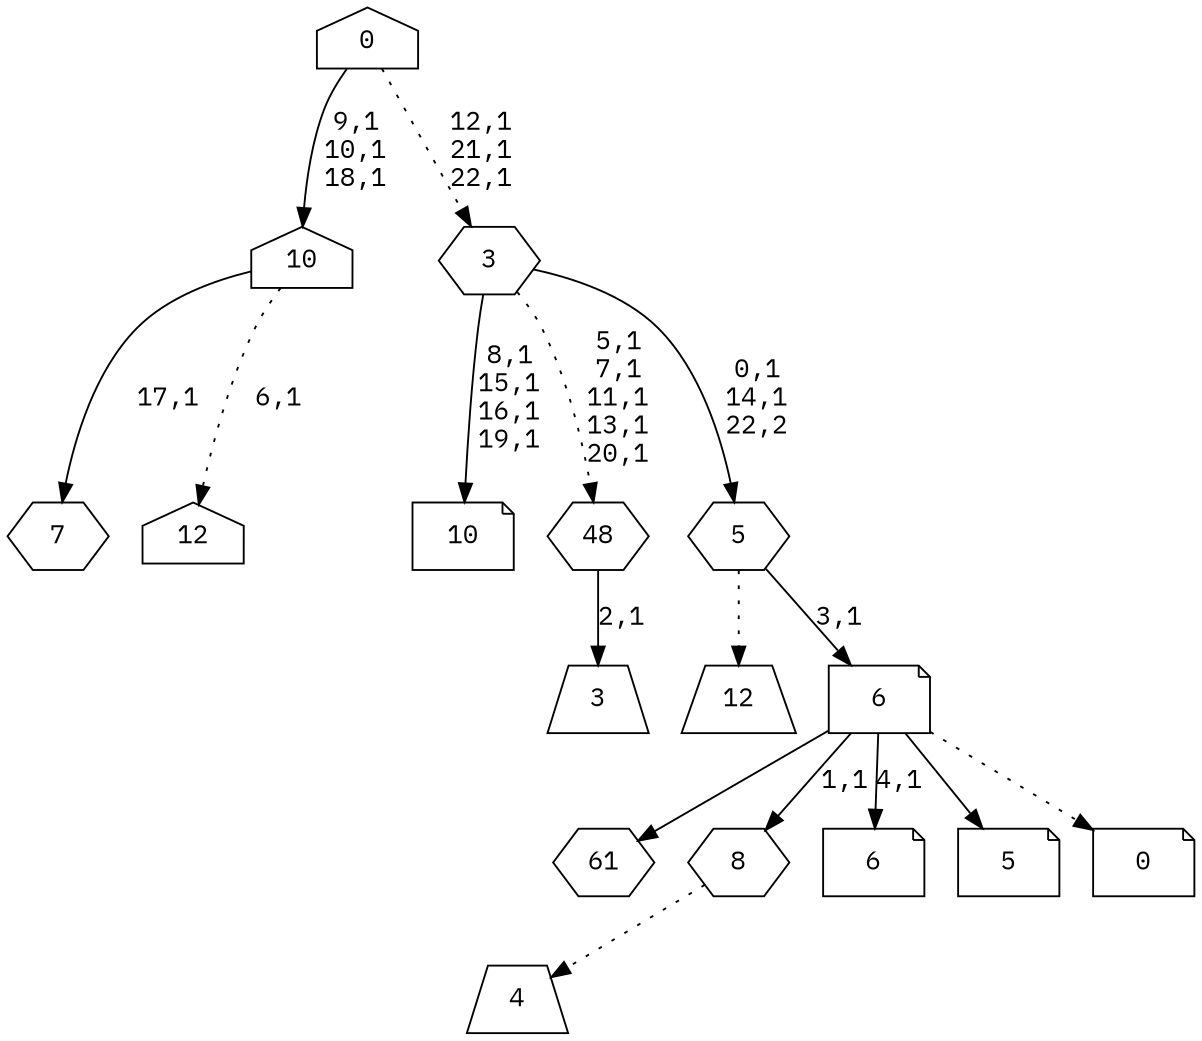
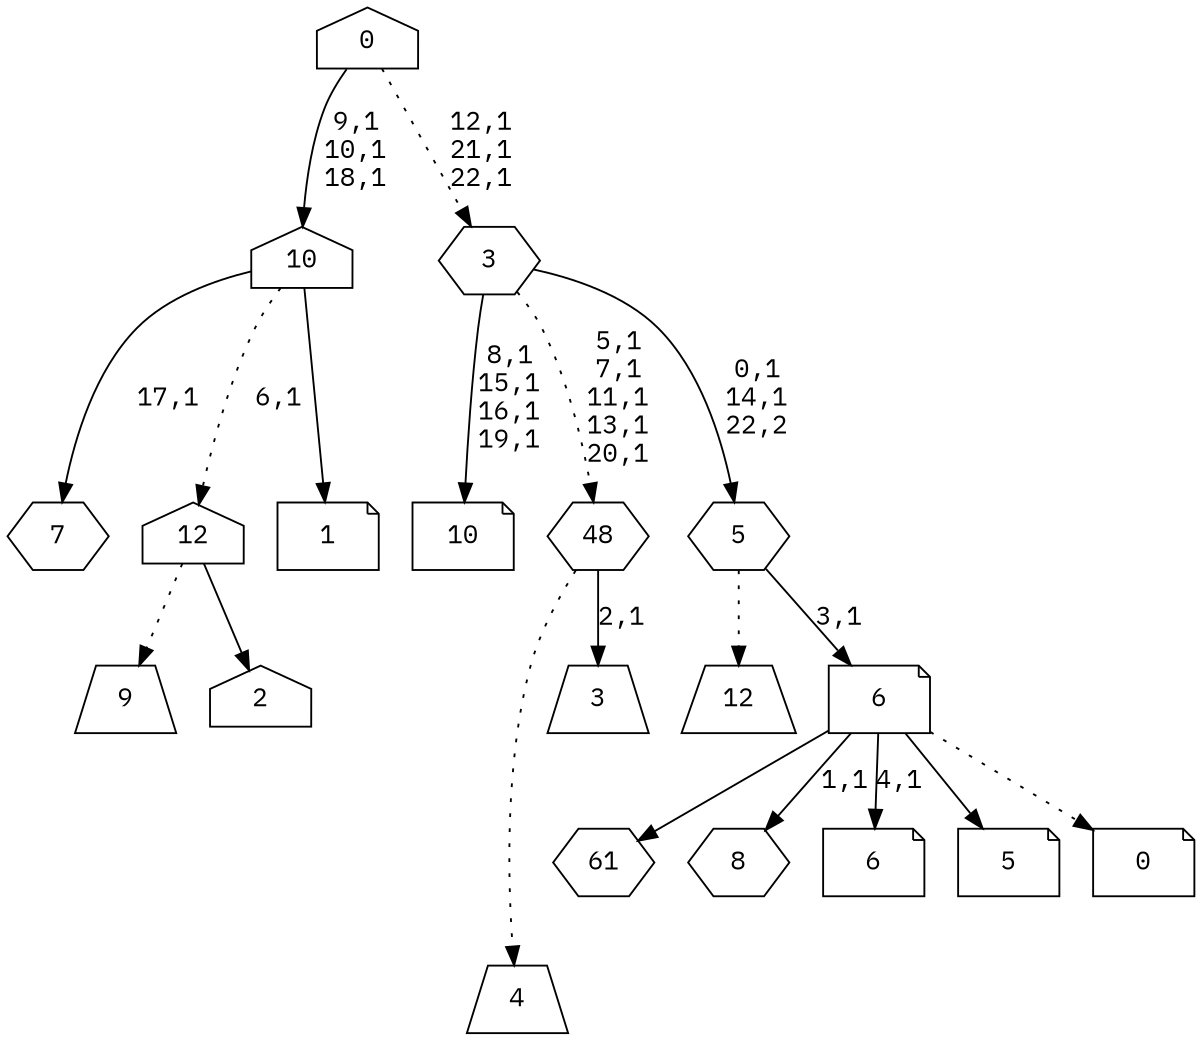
node "1": added
node "9": added
node "2": added
edge "8" -> "4": now "48" -> "4"
